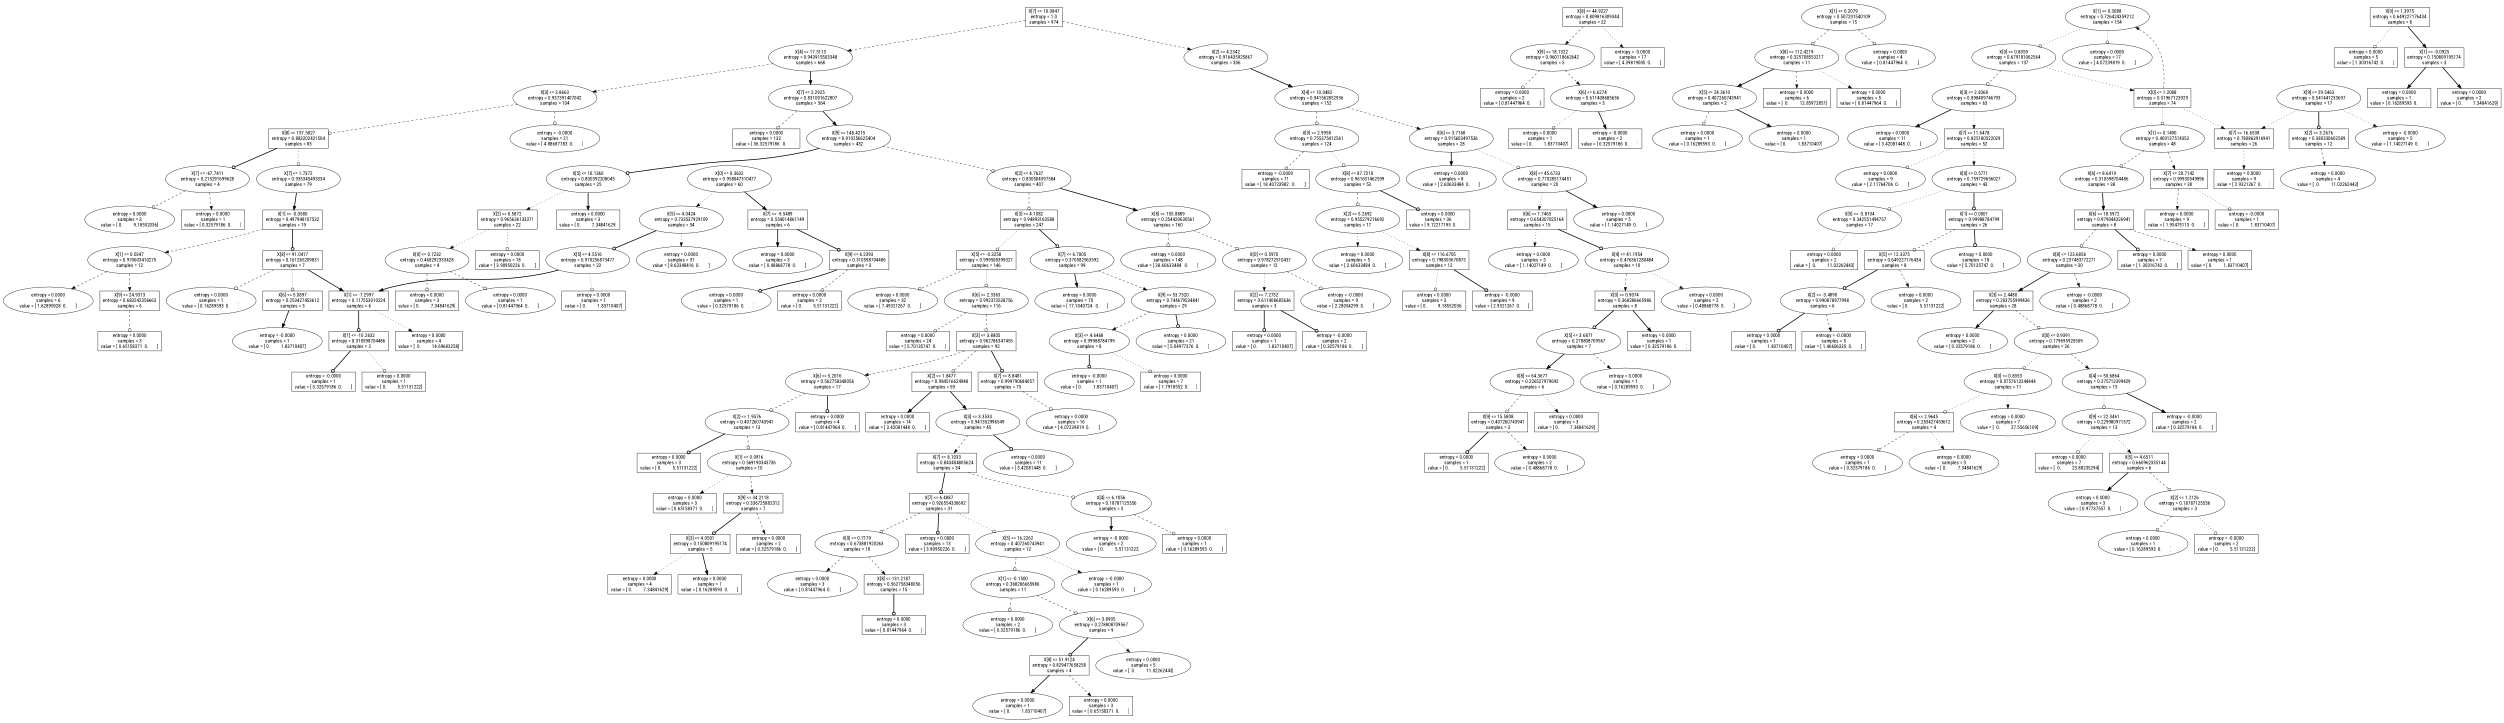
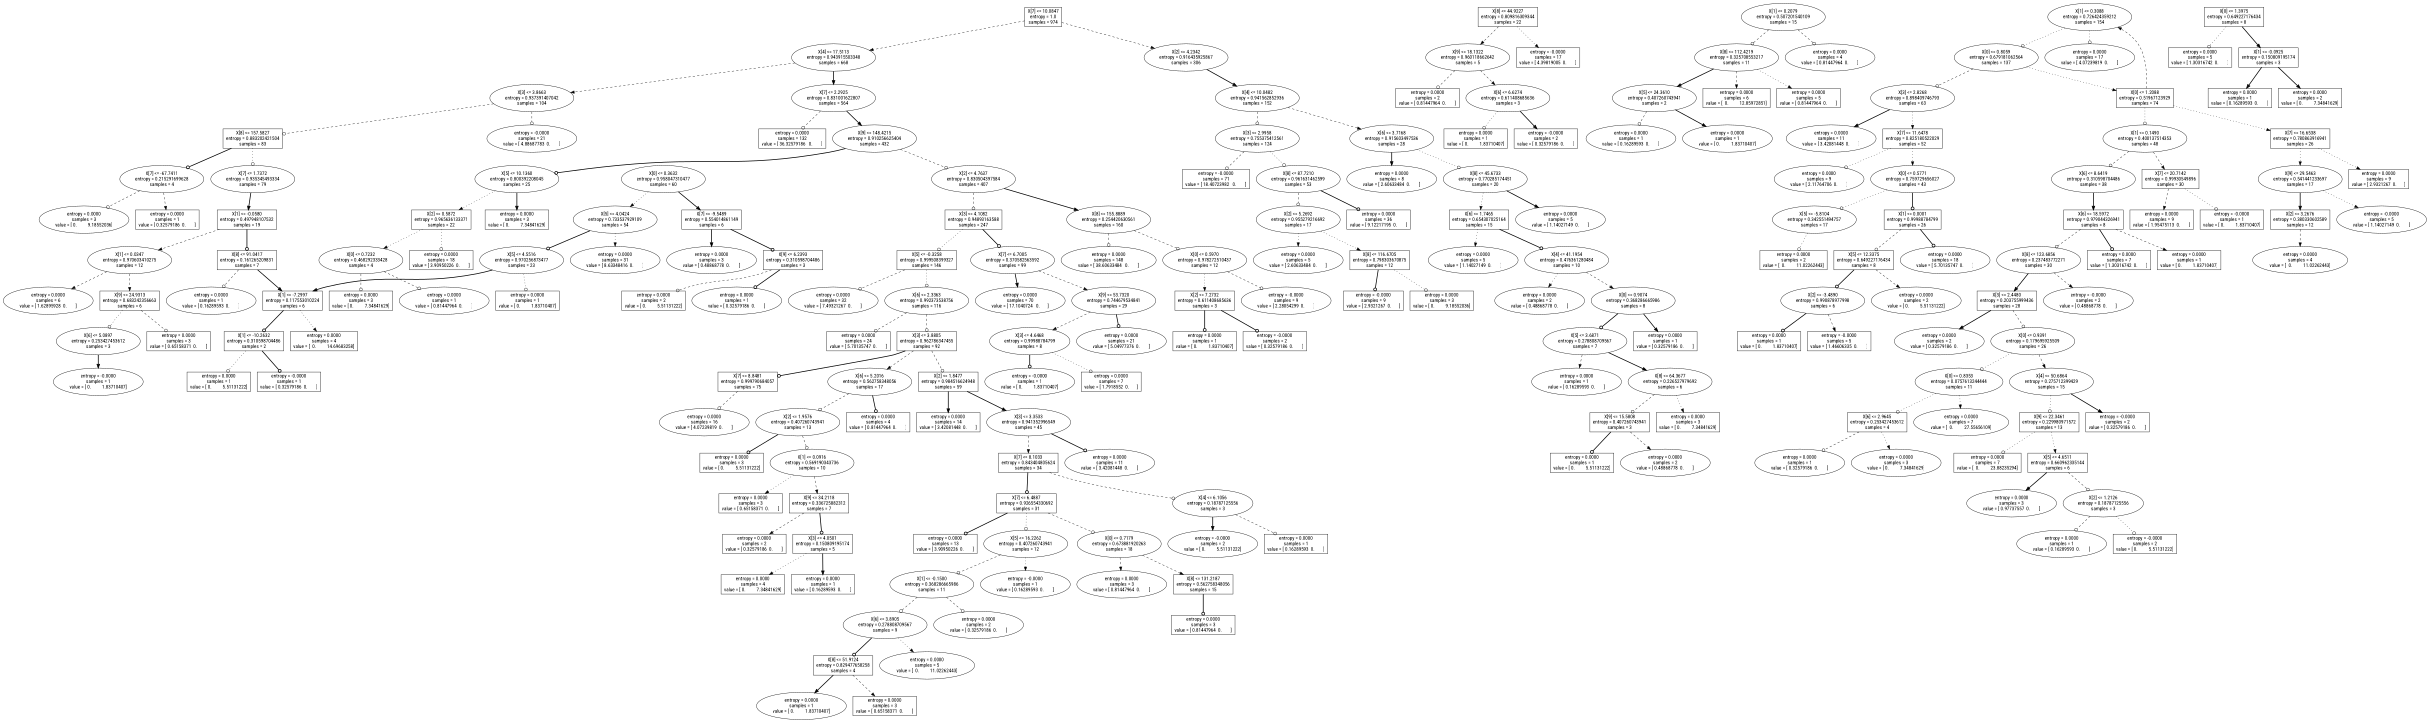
edge "X[9] <= 29.5463 entropy = 0.541441233697 samples = 17" -> "X[7] <= 16.6538 entropy = 0.780863916941 samples = 26": reversed
edge "X[9] <= 29.5463 entropy = 0.541441233697 samples = 17" -> "X[2] <= 3.2676 entropy = 0.380330602589 samples = 12": arrowhead odot -> normal
edge "X[8] <= 91.0417 entropy = 0.161265209831 samples = 7" -> "X[6] <= 5.0897 entropy = 0.253427453612 samples = 3": now "X[9] <= 24.9313 entropy = 0.683242356663 samples = 6" -> "X[6] <= 5.0897 entropy = 0.253427453612 samples = 3"
node "X[6] <= 5.0897 entropy = 0.253427453612 samples = 3": shape box -> ellipse
node "X[0] <= 0.9074 entropy = 0.368286665986 samples = 8": shape box -> ellipse
node "X[9] <= 22.3461 entropy = 0.229980971572 samples = 13": shape ellipse -> box
